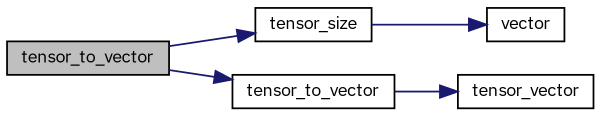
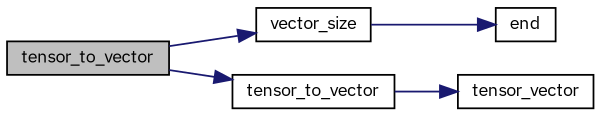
node "tensor_size": label "tensor_size" -> "vector_size"
node "vector": label "vector" -> "end"
